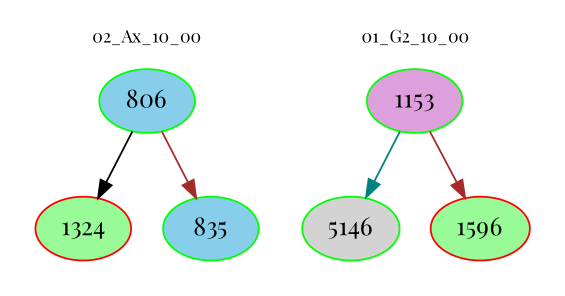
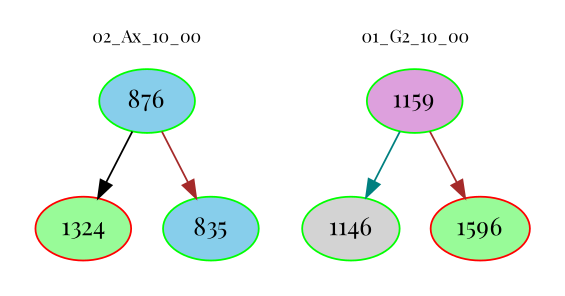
node "806": label "806" -> "876"
node "1153": label "1153" -> "1159"
node "5146": label "5146" -> "1146"
